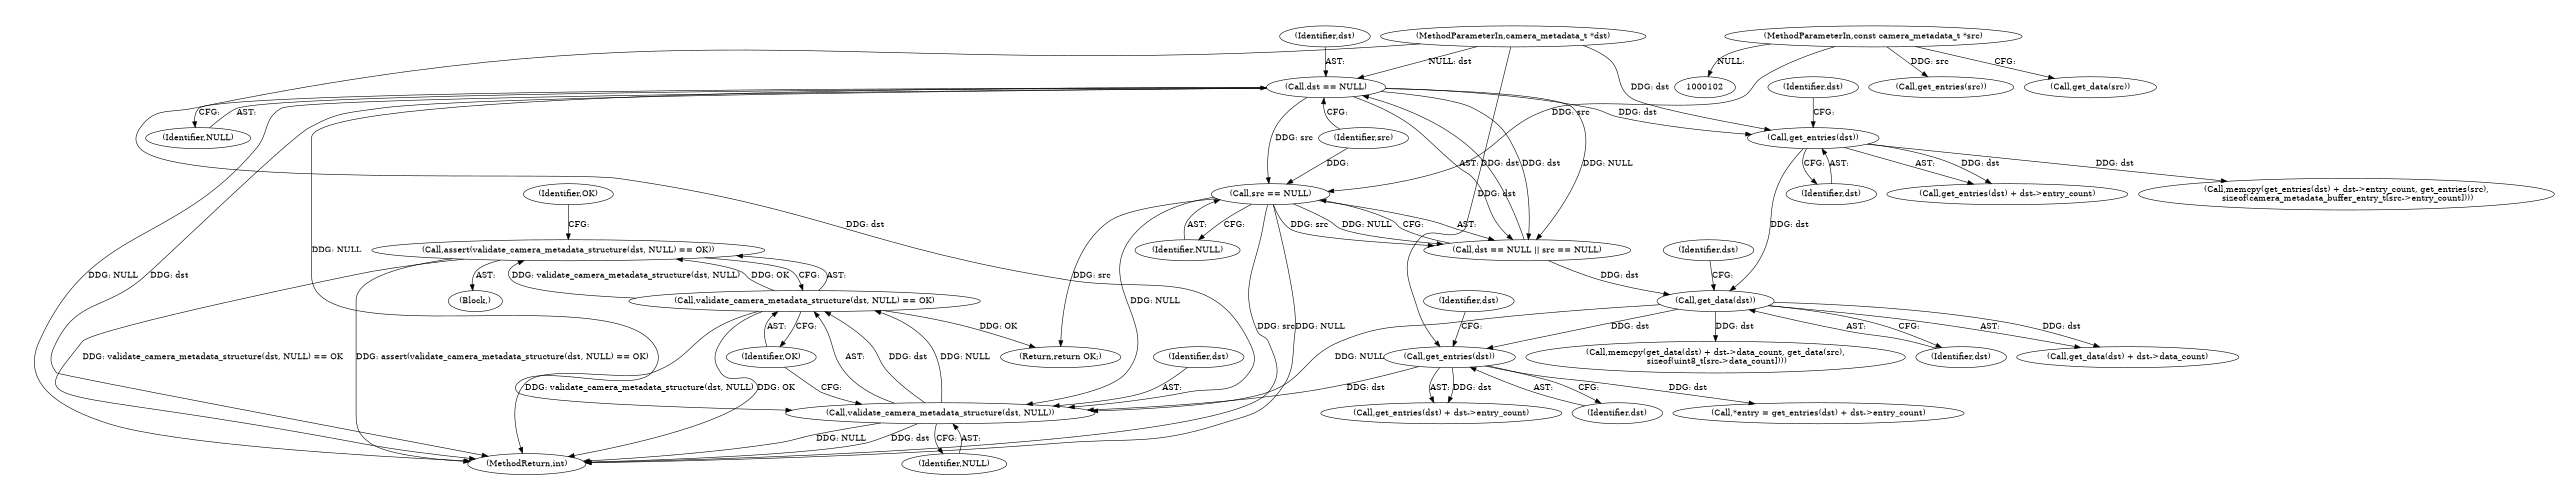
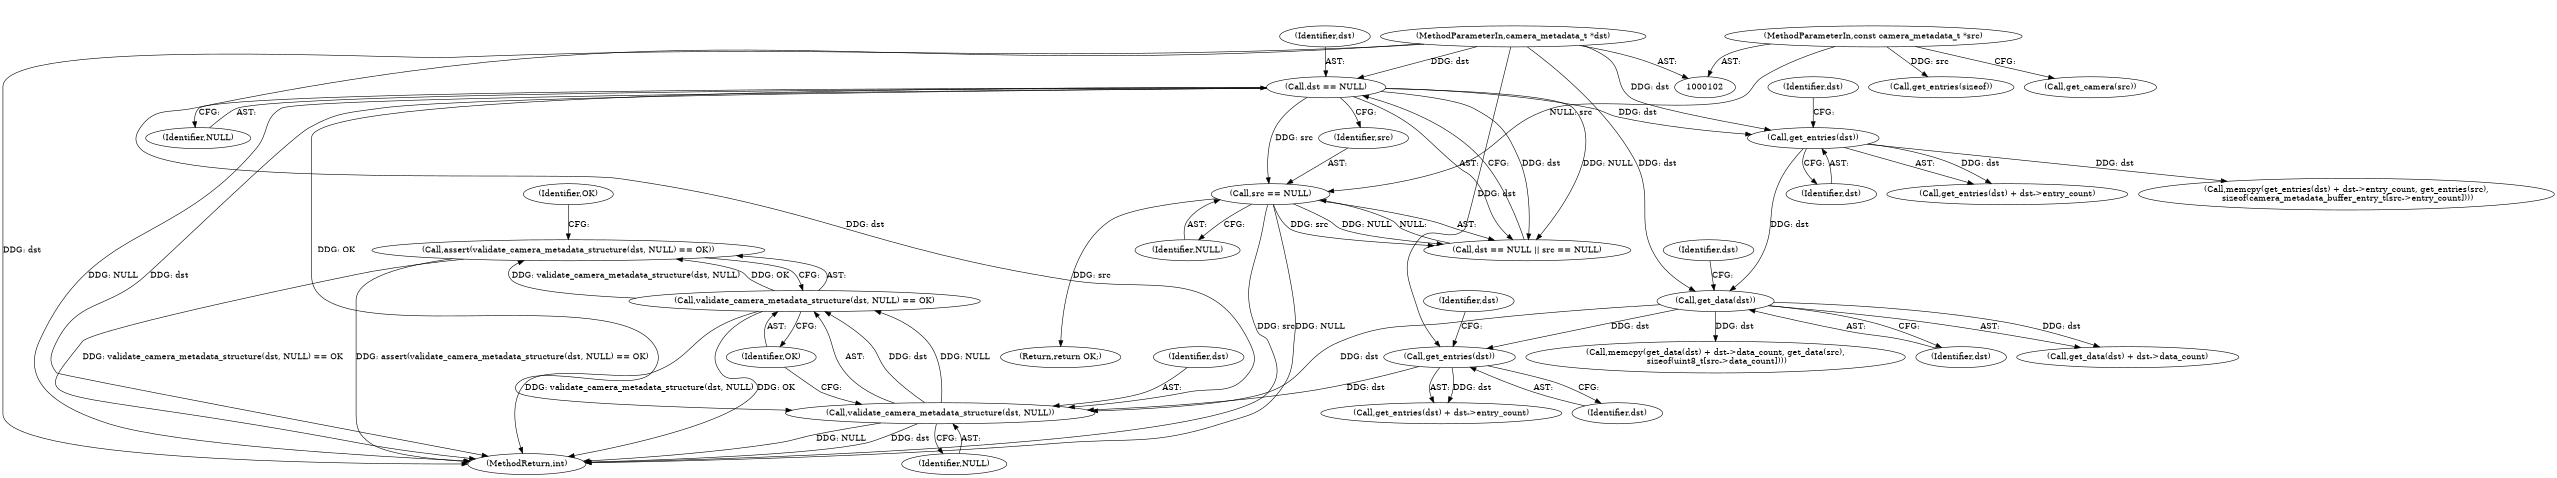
edge "(MethodParameterIn,camera_metadata_t *dst)" -> "(MethodReturn,int)": added, label "DDG: dst"
edge "(MethodParameterIn,camera_metadata_t *dst)" -> "1000102": added, label "AST:"
edge "(MethodParameterIn,camera_metadata_t *dst)" -> "(Call,dst == NULL)": label "NULL: dst" -> "DDG: dst"
edge "(MethodParameterIn,const camera_metadata_t *src)" -> "1000102": label "NULL: " -> "AST: "
node "(Call,get_entries(src))": label "(Call,get_entries(src))" -> "(Call,get_entries(sizeof))"
node "(Call,get_data(src))": label "(Call,get_data(src))" -> "(Call,get_camera(src))"
edge "(MethodParameterIn,const camera_metadata_t *src)" -> "(Call,src == NULL)": label "DDG: src" -> "NULL: src"
edge "(Identifier,src)" -> "(Call,dst == NULL)": reversed
edge "(Identifier,src)" -> "(Call,src == NULL)": label "DDG: " -> "AST: "
edge "(Call,dst == NULL || src == NULL)" -> "(Call,dst == NULL)": label "DDG: dst" -> "CFG: "
edge "(Call,dst == NULL || src == NULL)" -> "(Call,src == NULL)": label "CFG: " -> "NULL: "
edge "(Call,dst == NULL)" -> "(Call,validate_camera_metadata_structure(dst, NULL))": label "DDG: NULL" -> "DDG: OK"
edge "(Call,dst == NULL || src == NULL)" -> "(Call,get_data(dst))": now "(MethodParameterIn,camera_metadata_t *dst)" -> "(Call,get_data(dst))"
node "(Block,)": removed
edge "(Call,src == NULL)" -> "(Call,validate_camera_metadata_structure(dst, NULL))": removed, label "DDG: NULL"
edge "(Call,validate_camera_metadata_structure(dst, NULL) == OK)" -> "(Return,return OK;)": removed, label "DDG: OK"
edge "(Call,get_data(dst))" -> "(Call,validate_camera_metadata_structure(dst, NULL))": label "DDG: NULL" -> "DDG: dst"
node "(Call,*entry = get_entries(dst) + dst->entry_count)": removed
